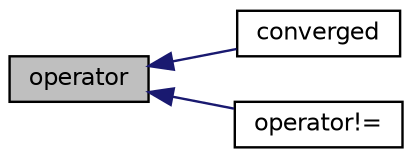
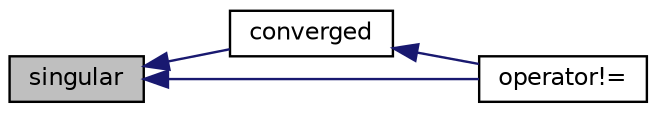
edge "operator!=" -> "converged": added
node "operator": label "operator" -> "singular"
